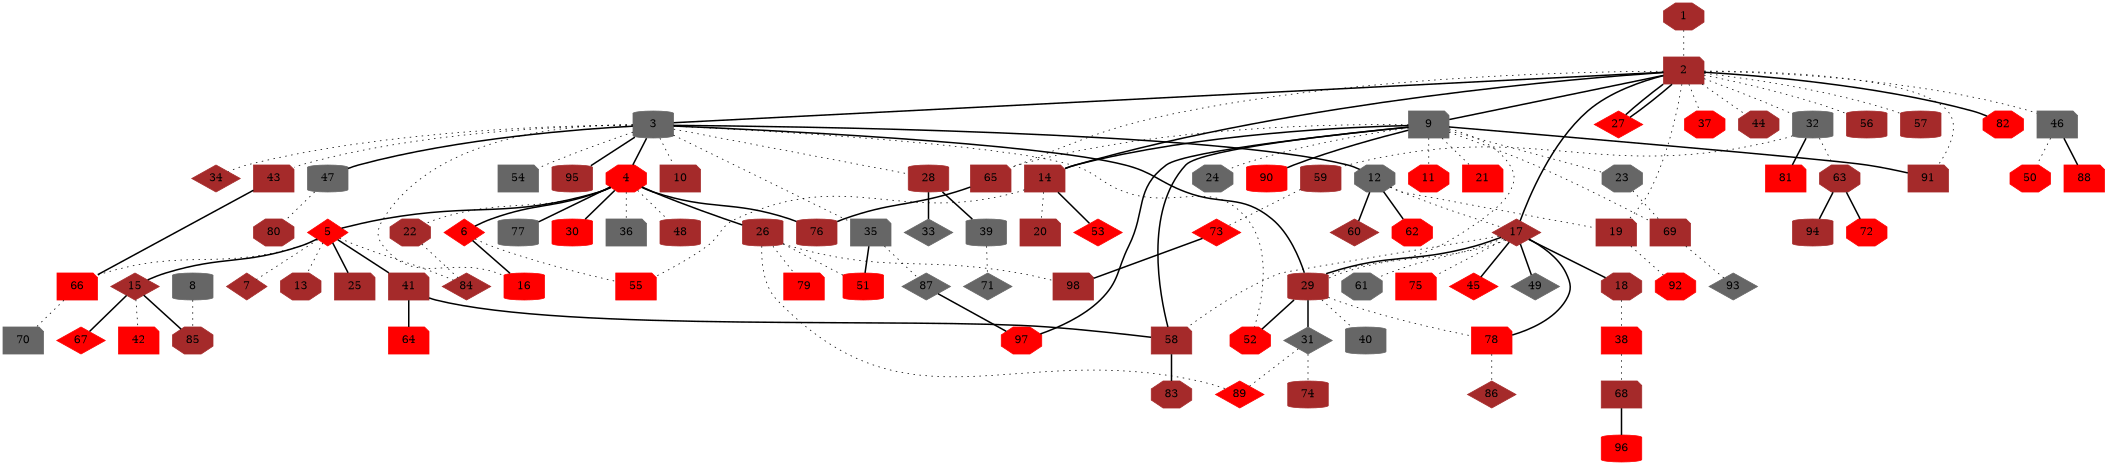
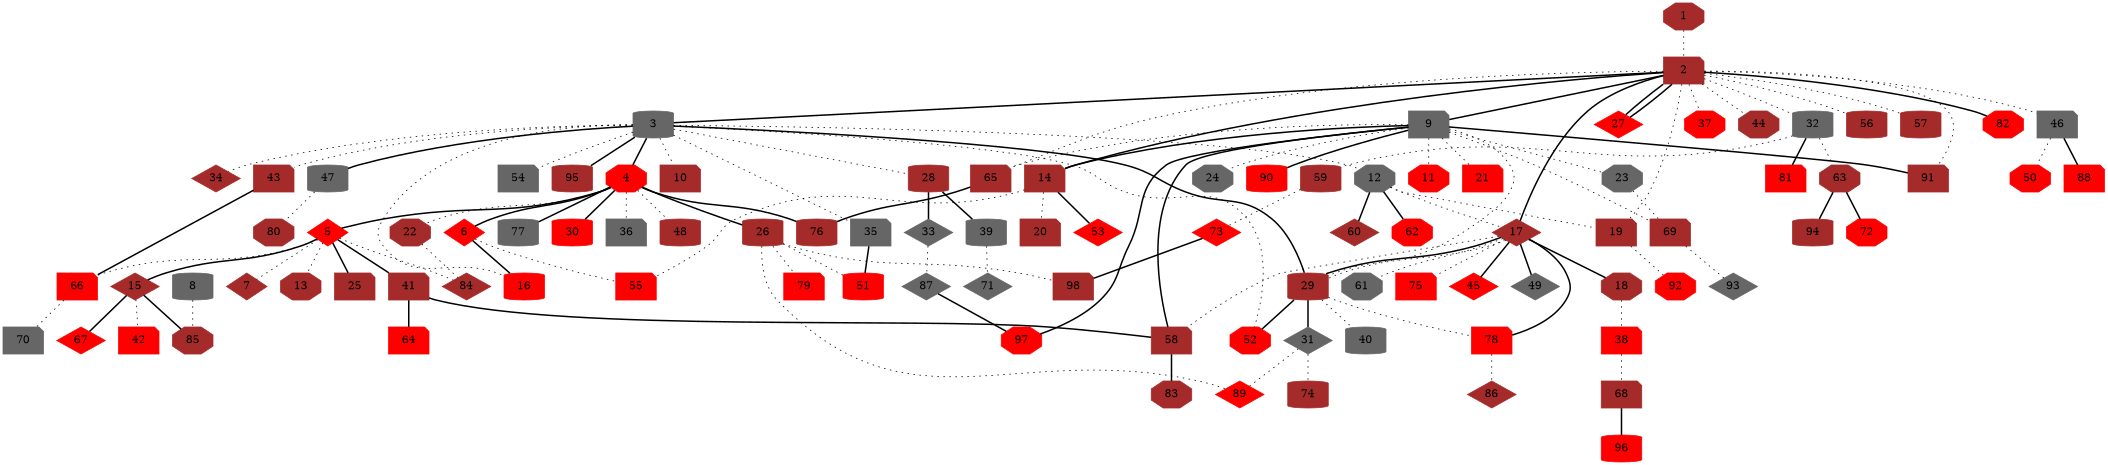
edge "3" -- "12": style bold -> dotted
edge "35" -- "87": now "33" -- "87"
